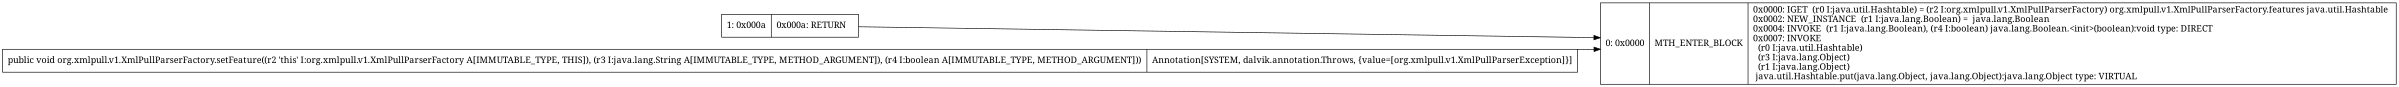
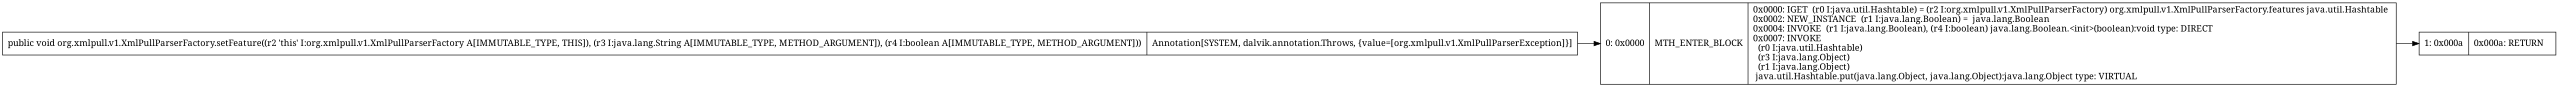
edge "1: 0x000a" -> "0: 0x0000": reversed
